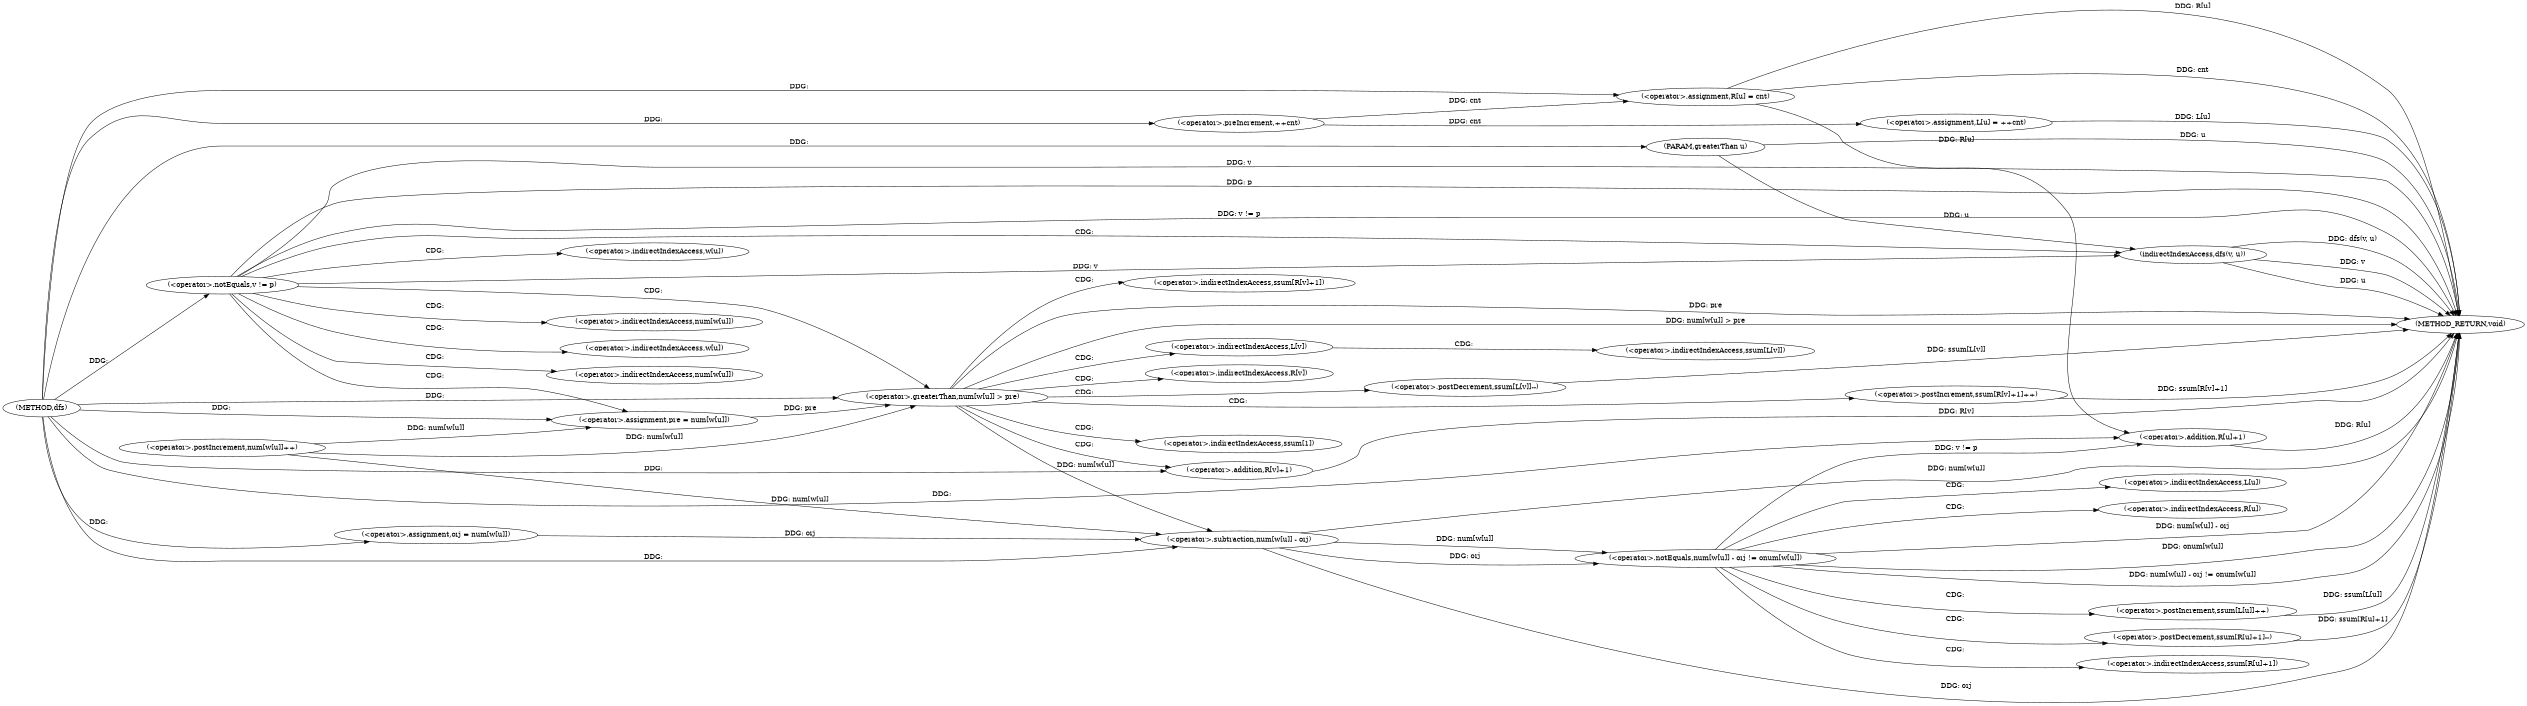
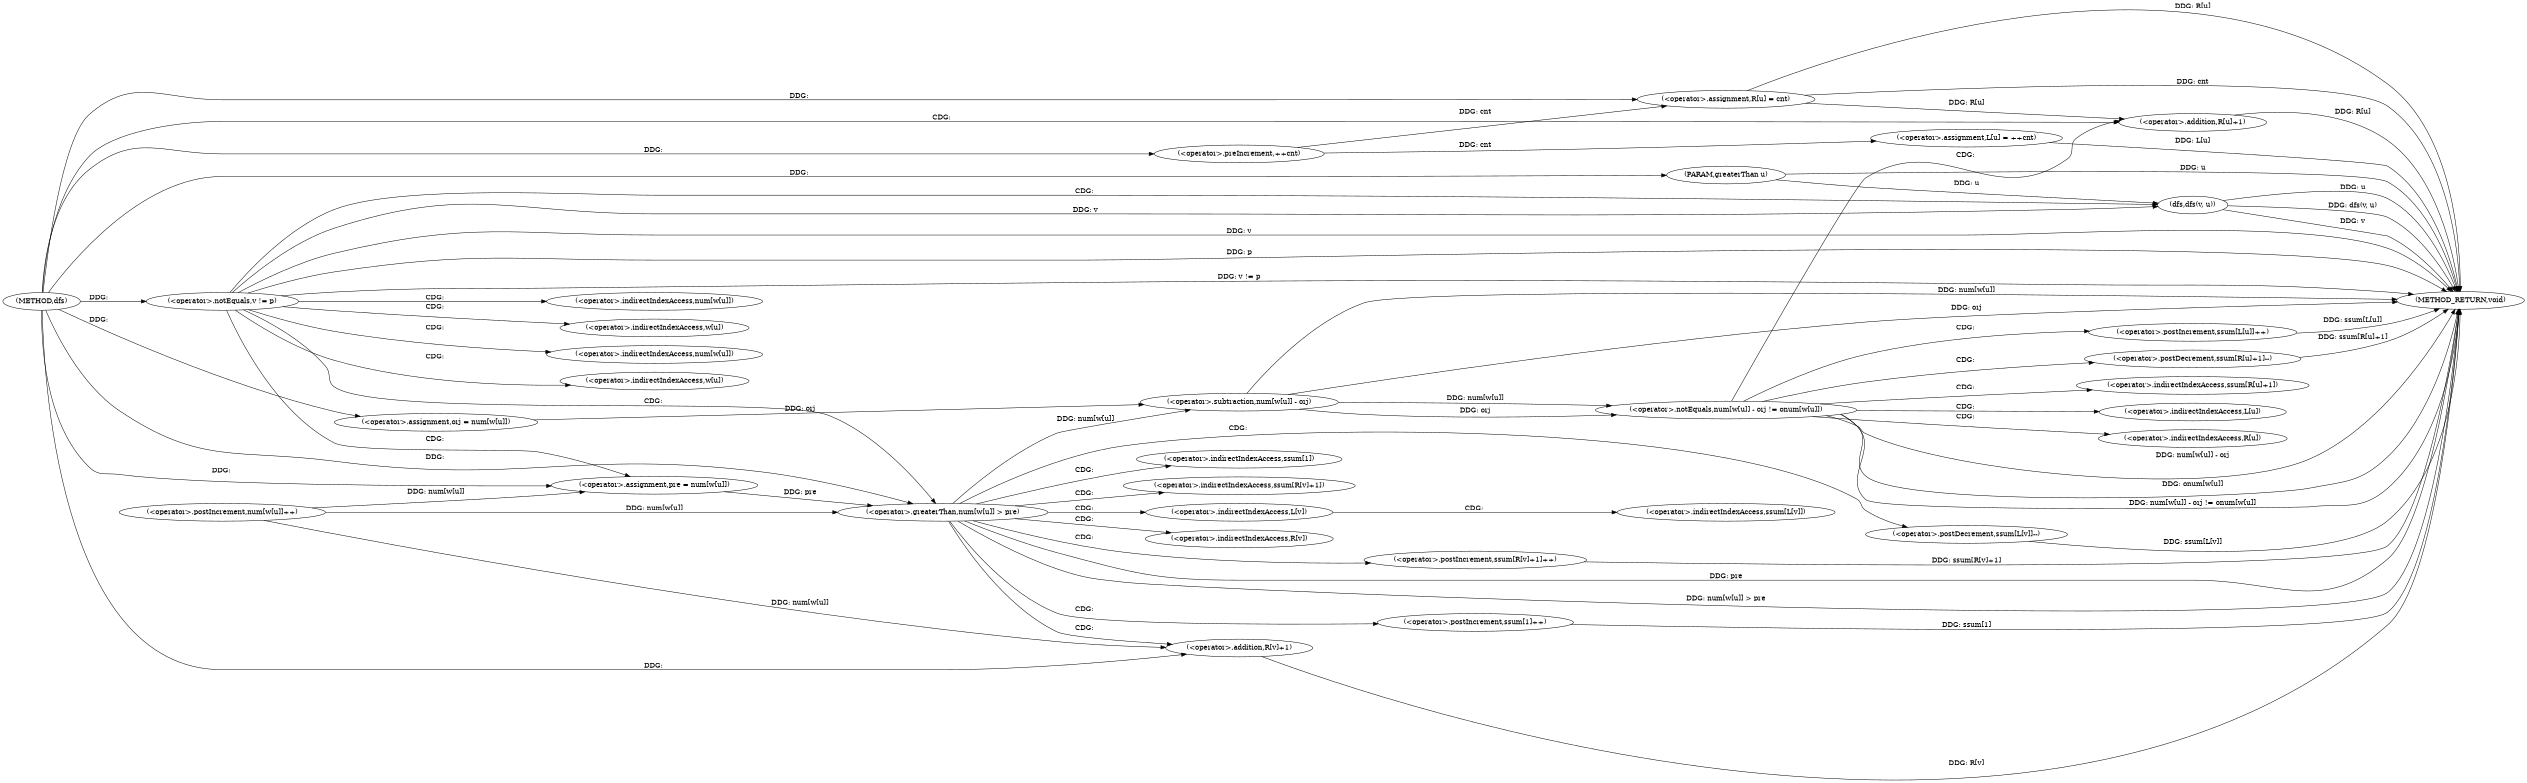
node "(indirectIndexAccess,dfs(v, u))": label "(indirectIndexAccess,dfs(v, u))" -> "(dfs,dfs(v, u))"
edge "(<operator>.notEquals,num[w[u]] - orj != onum[w[u]])" -> "(<operator>.addition,R[u]+1)": label "DDG: v != p" -> "CDG: "
edge "(METHOD,dfs)" -> "(<operator>.addition,R[u]+1)": label "DDG: " -> "CDG: "
edge "(<operator>.postIncrement,num[w[u]]++)" -> "(<operator>.subtraction,num[w[u]] - orj)": now "(<operator>.postIncrement,num[w[u]]++)" -> "(<operator>.addition,R[v]+1)"
edge "(METHOD,dfs)" -> "(<operator>.subtraction,num[w[u]] - orj)": removed, label "DDG:"
node "(<operator>.postIncrement,ssum[1]++)": added
